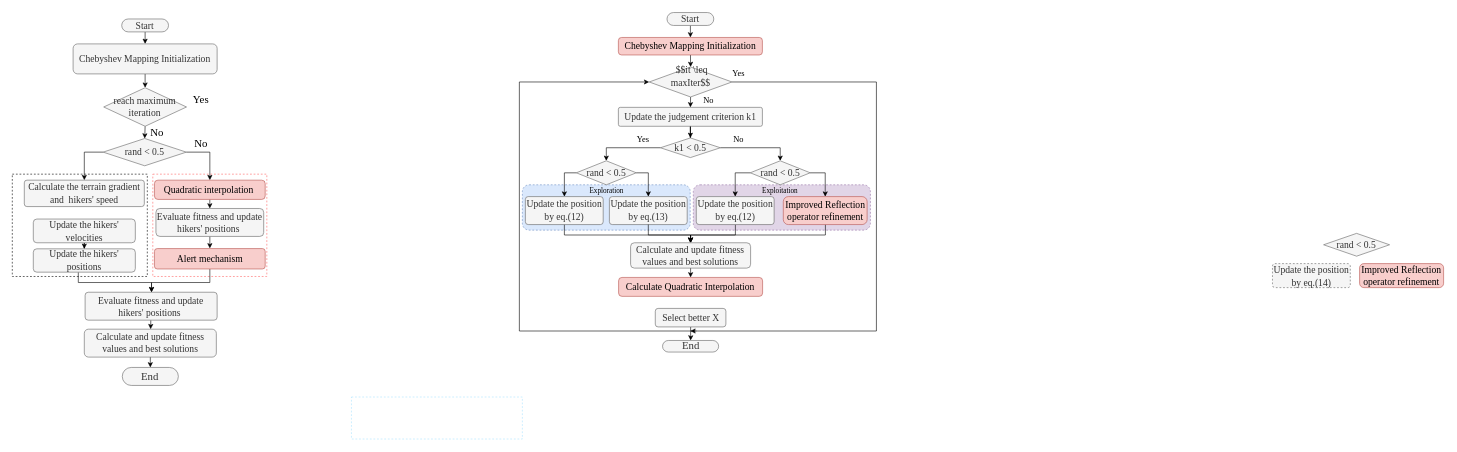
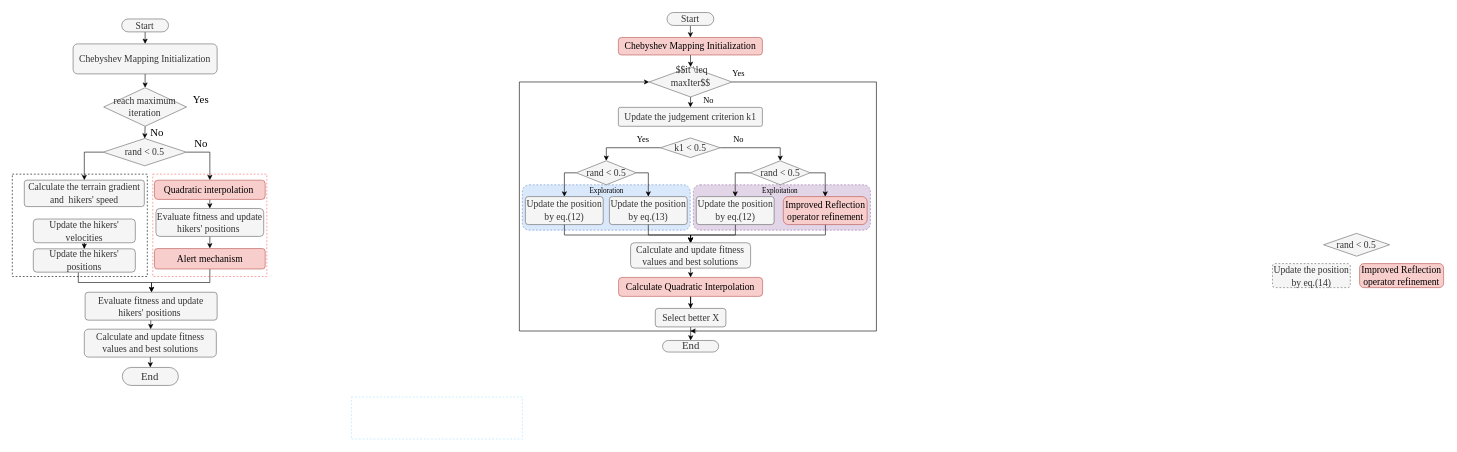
edge "Update the judgement criterion k1" -> "k1 < 0.5": removed
edge "Calculate Quadratic Interpolation" -> "Select better X": added
